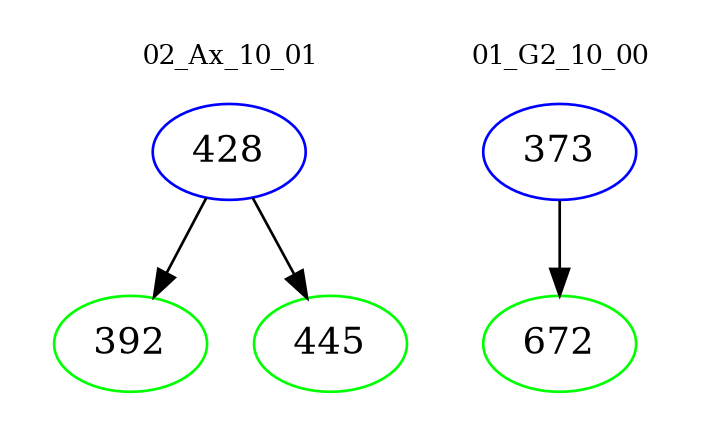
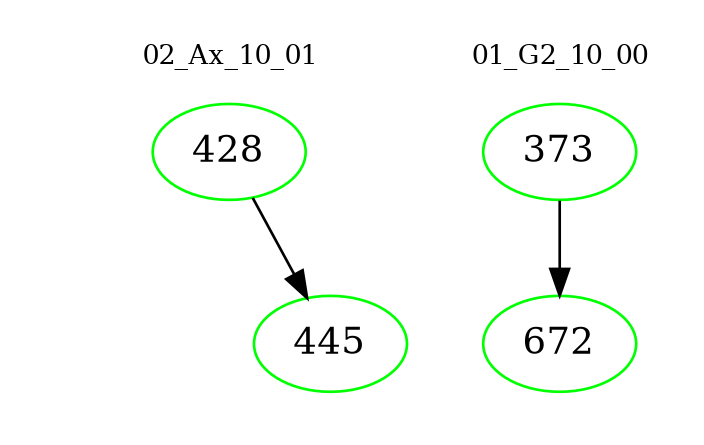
node "428": color blue -> green
node "373": color blue -> green
node "392": removed
